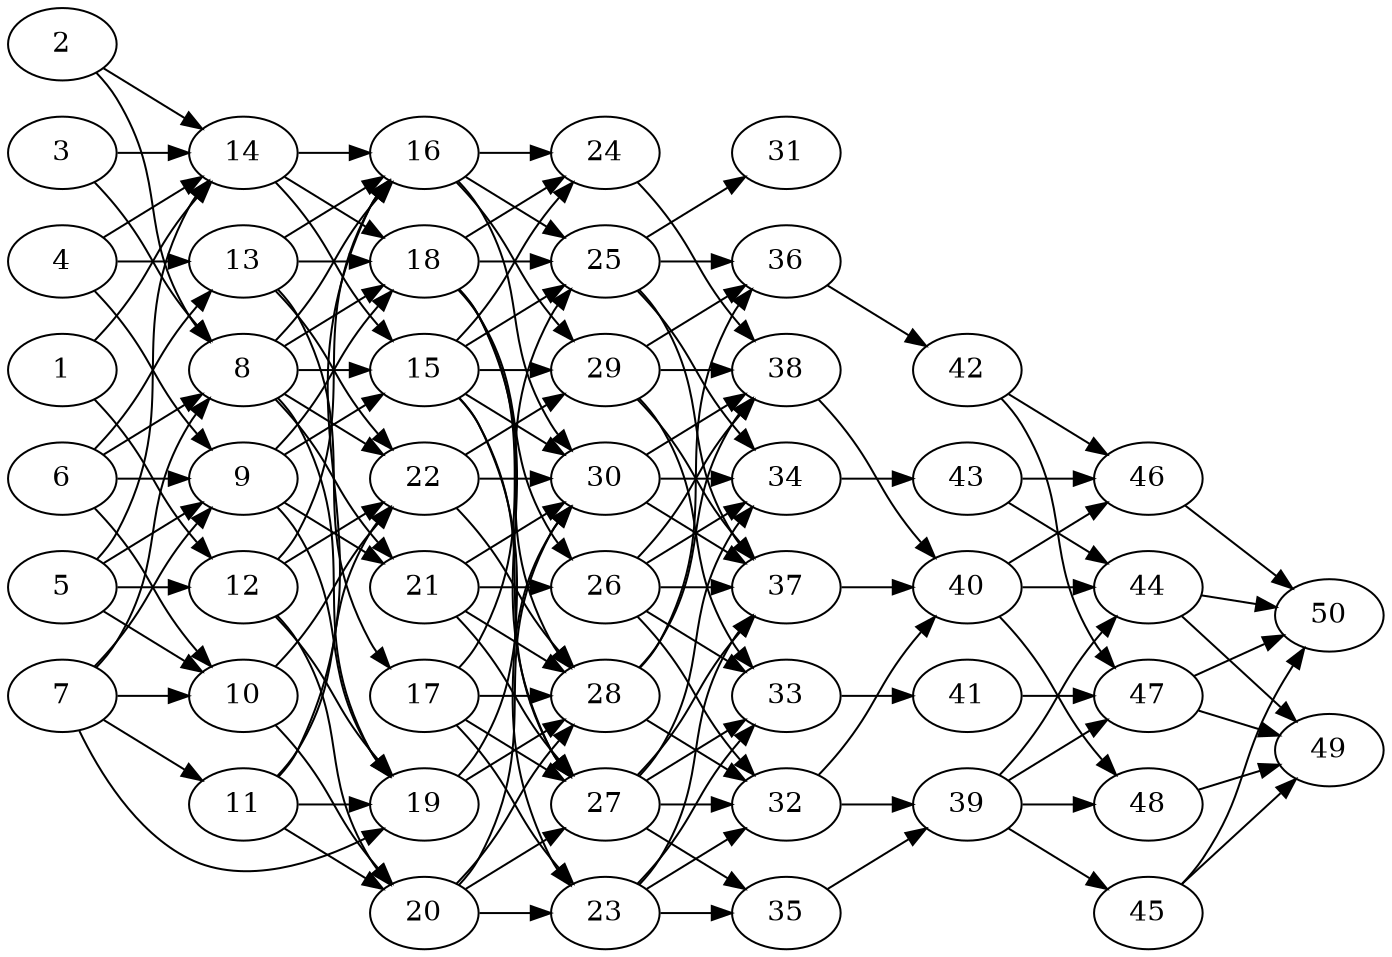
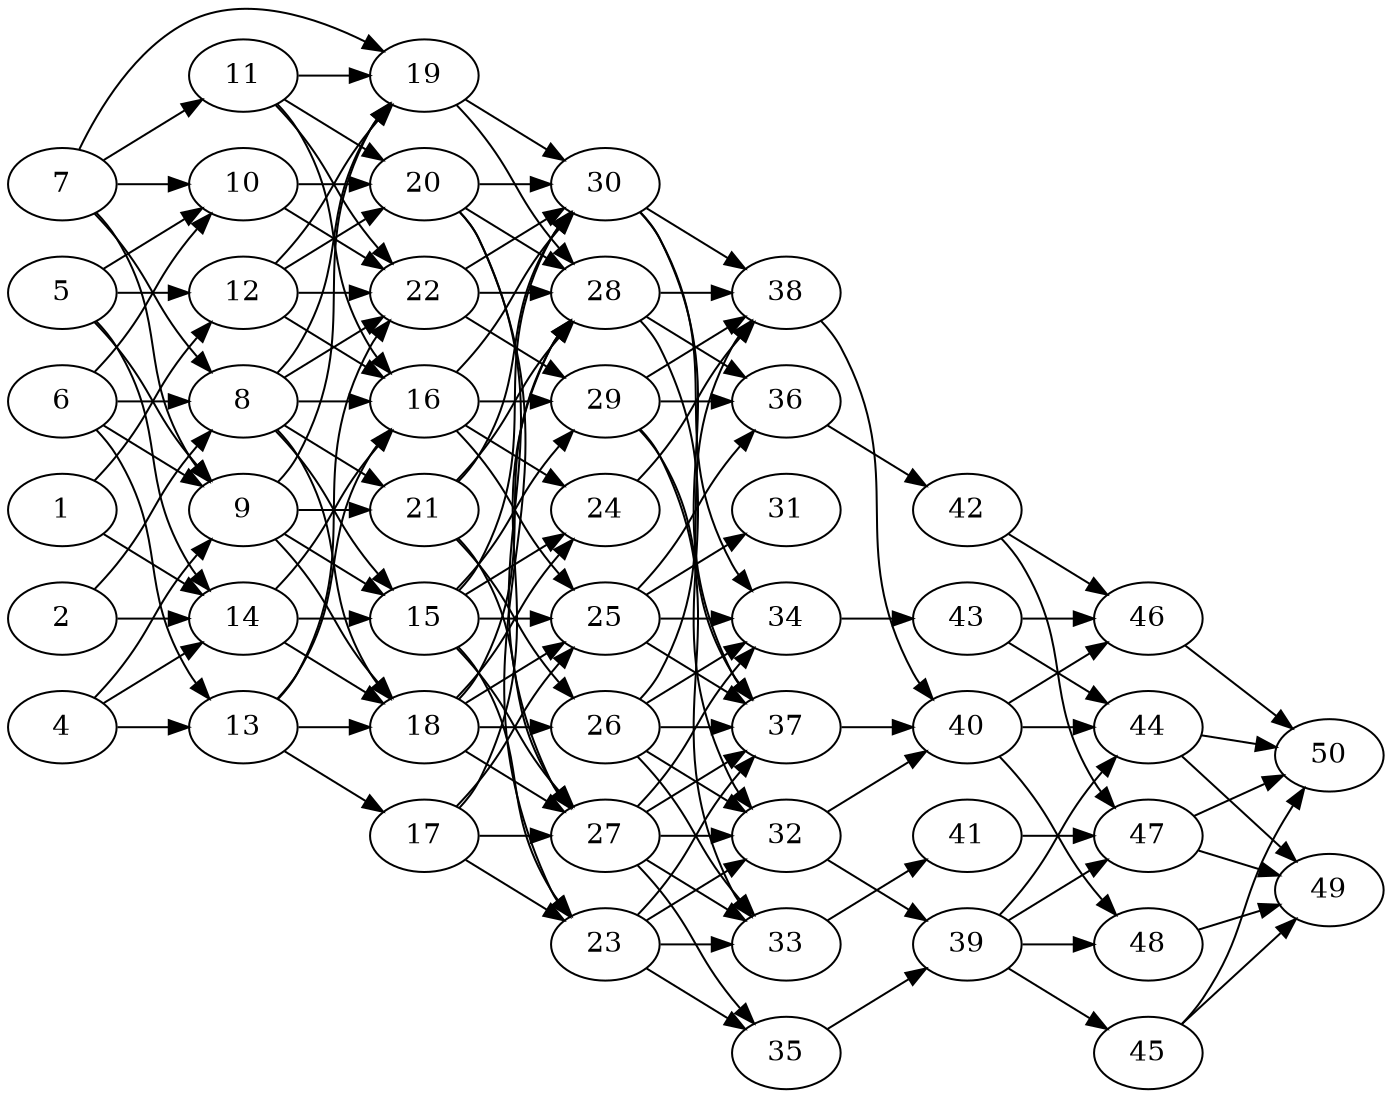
node "3": removed
